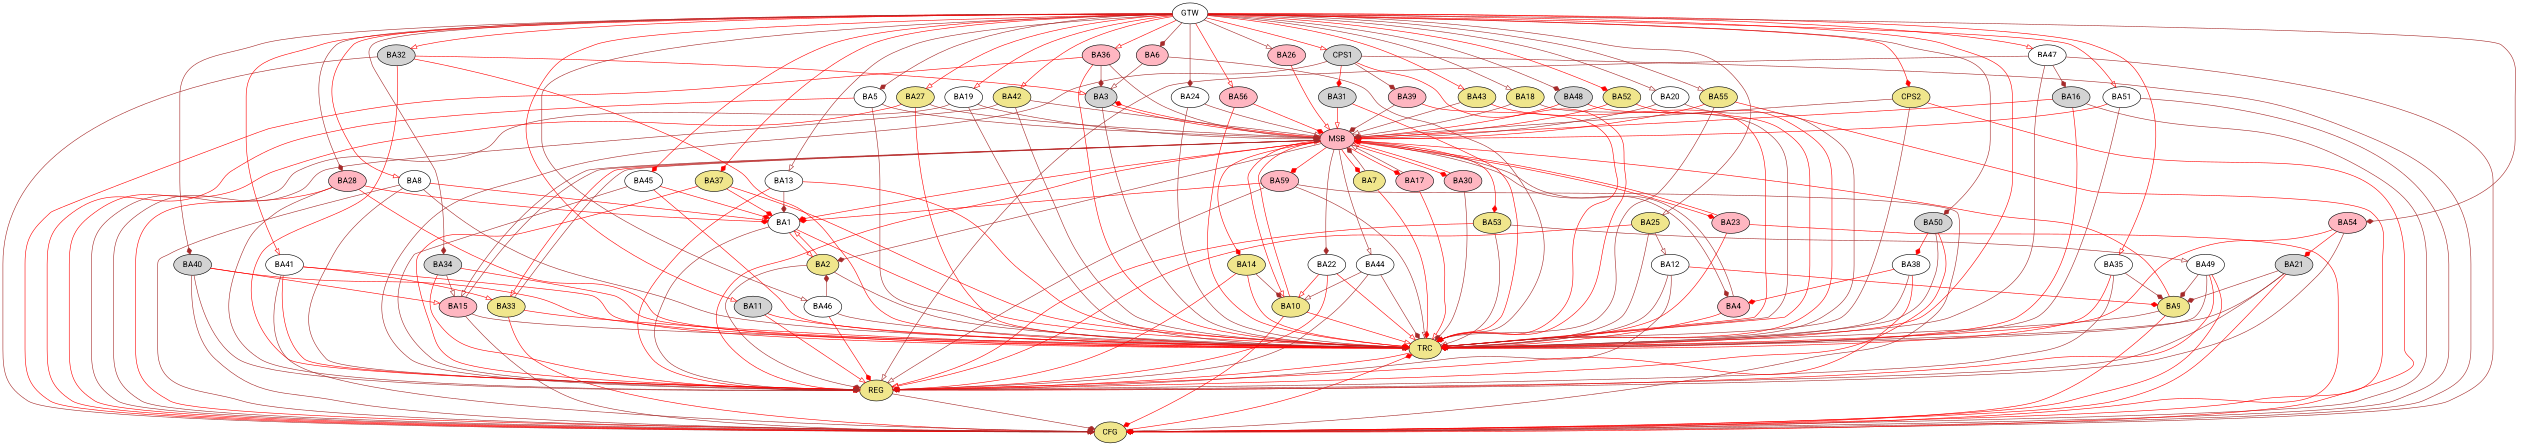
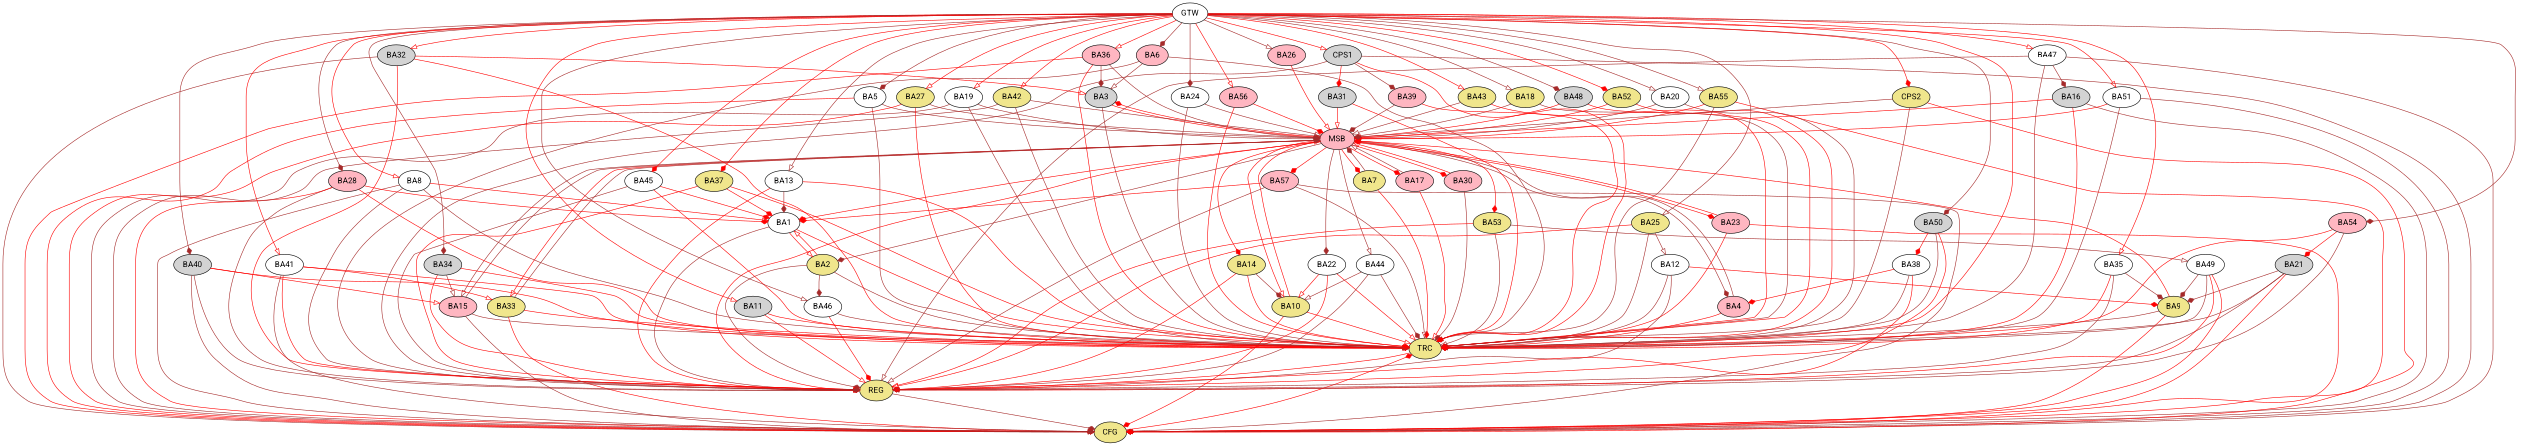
edge "BA6" -> "REG": added
node "BA59": label "BA59" -> "BA57"
edge "BA46" -> "BA2": reversed
